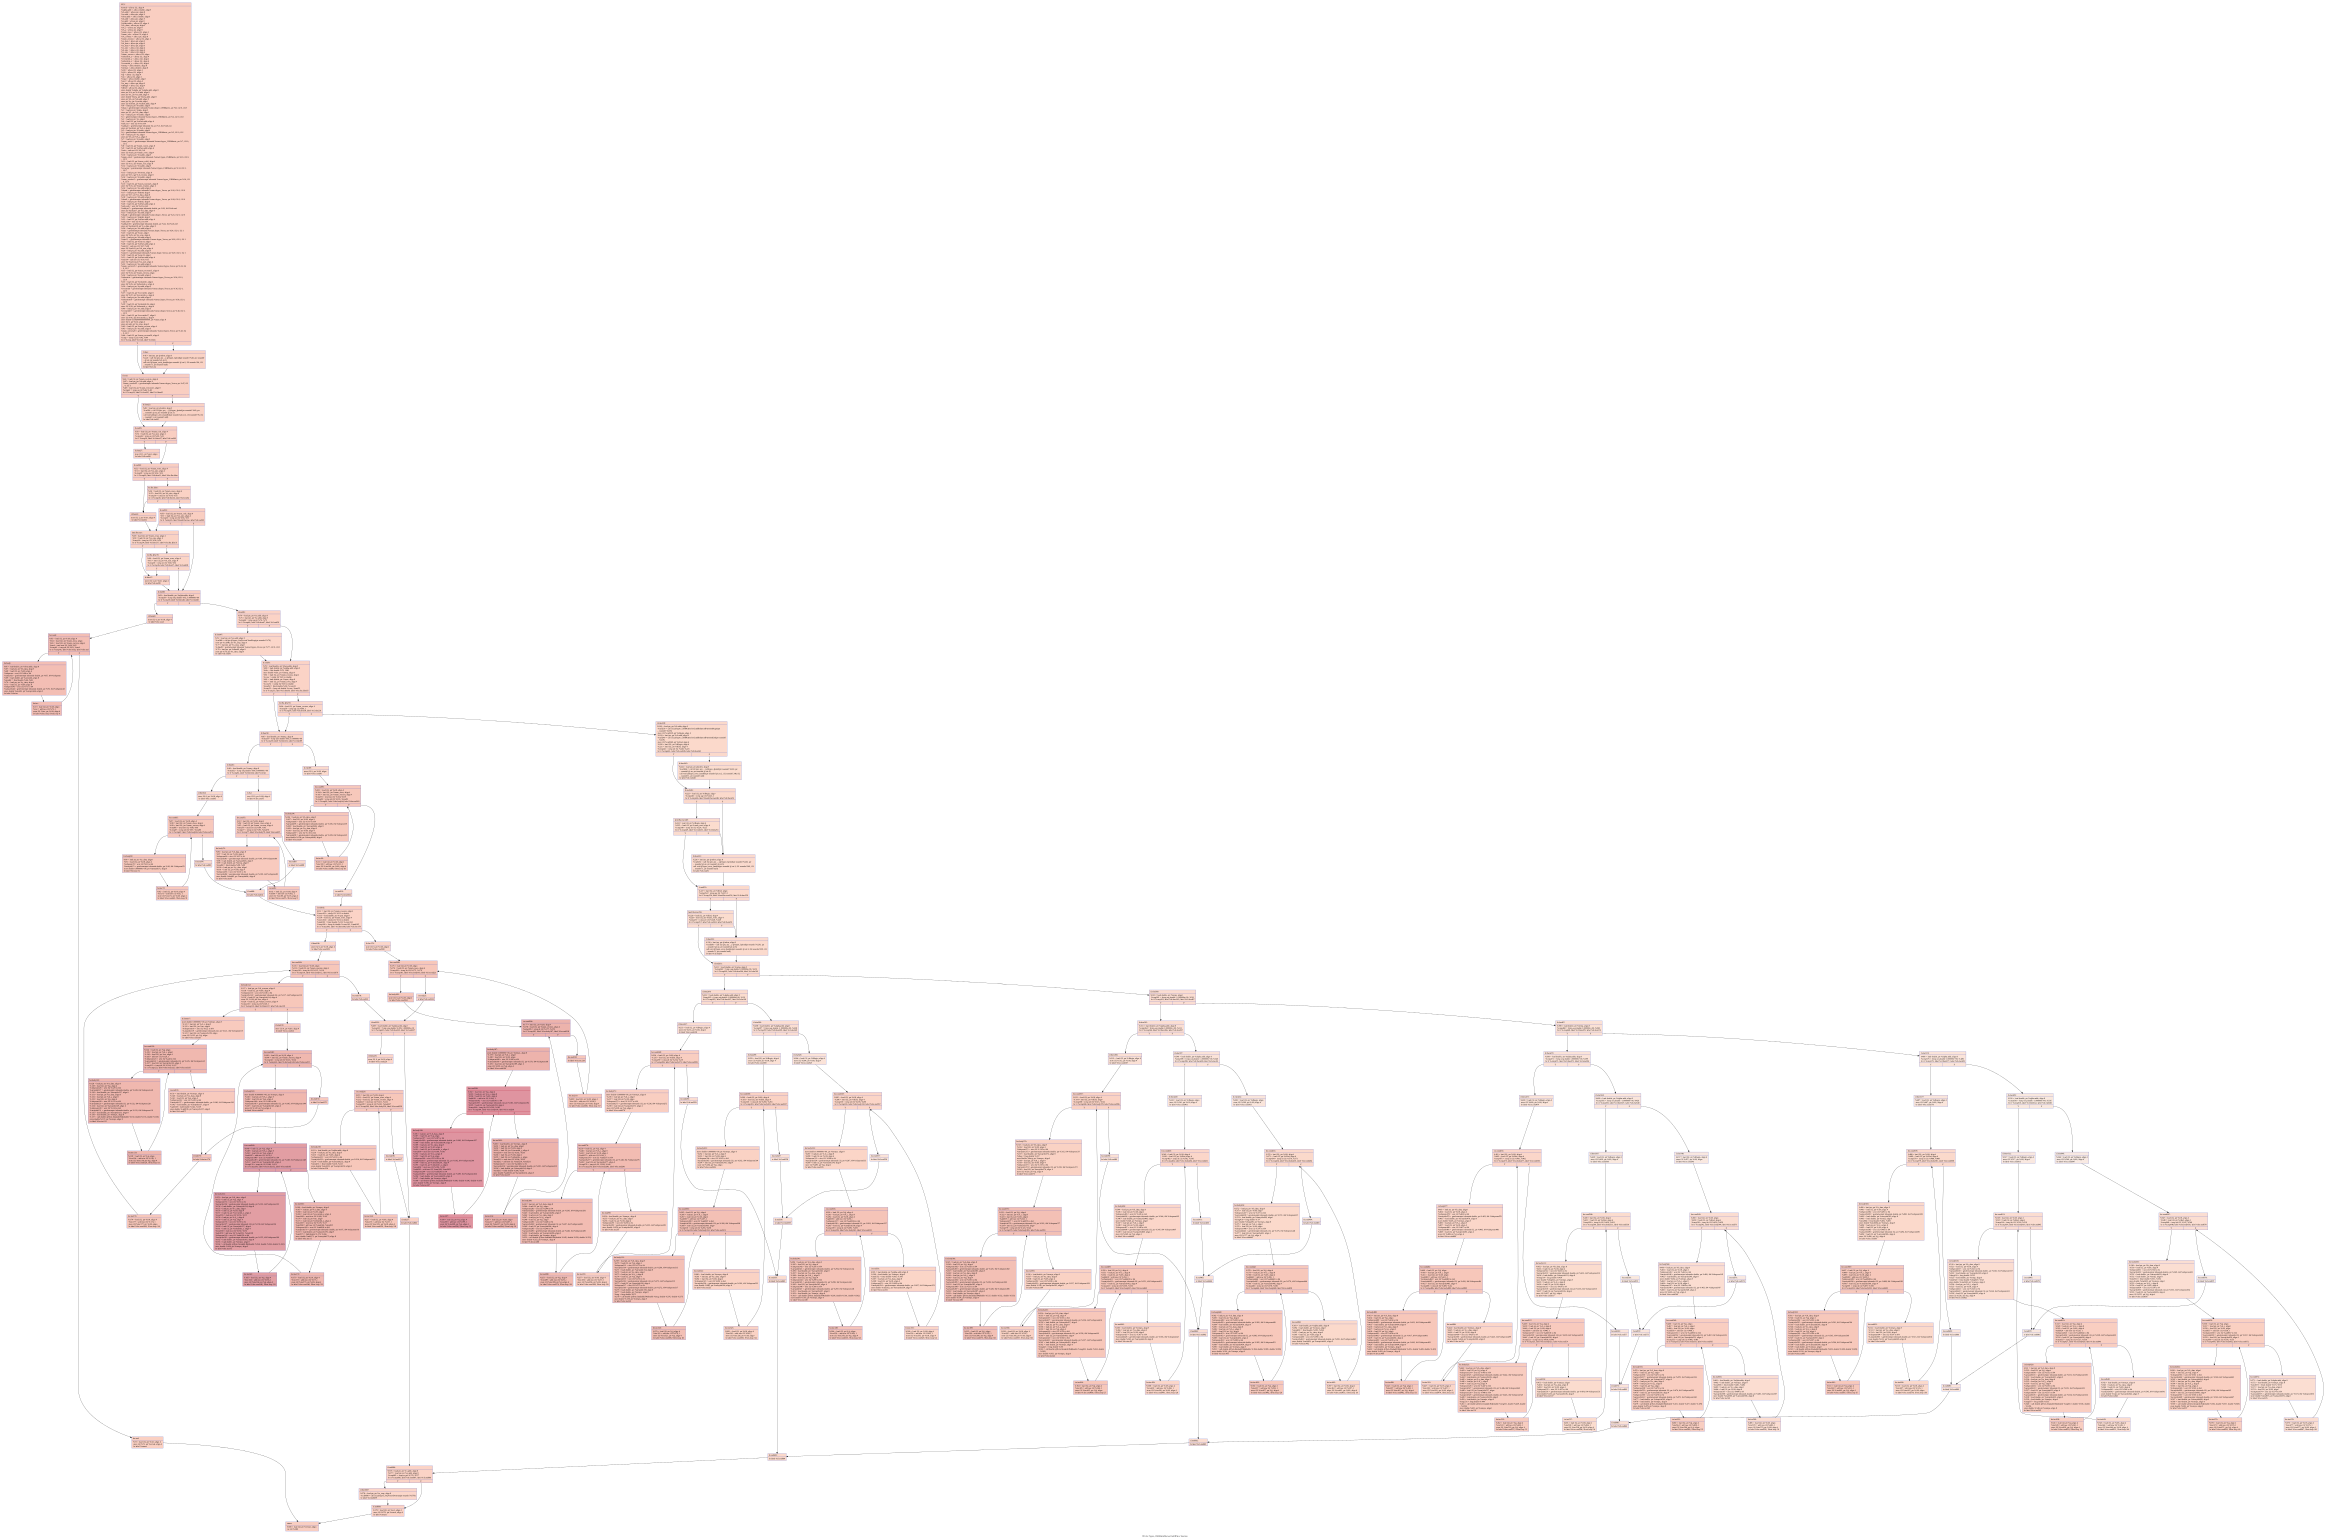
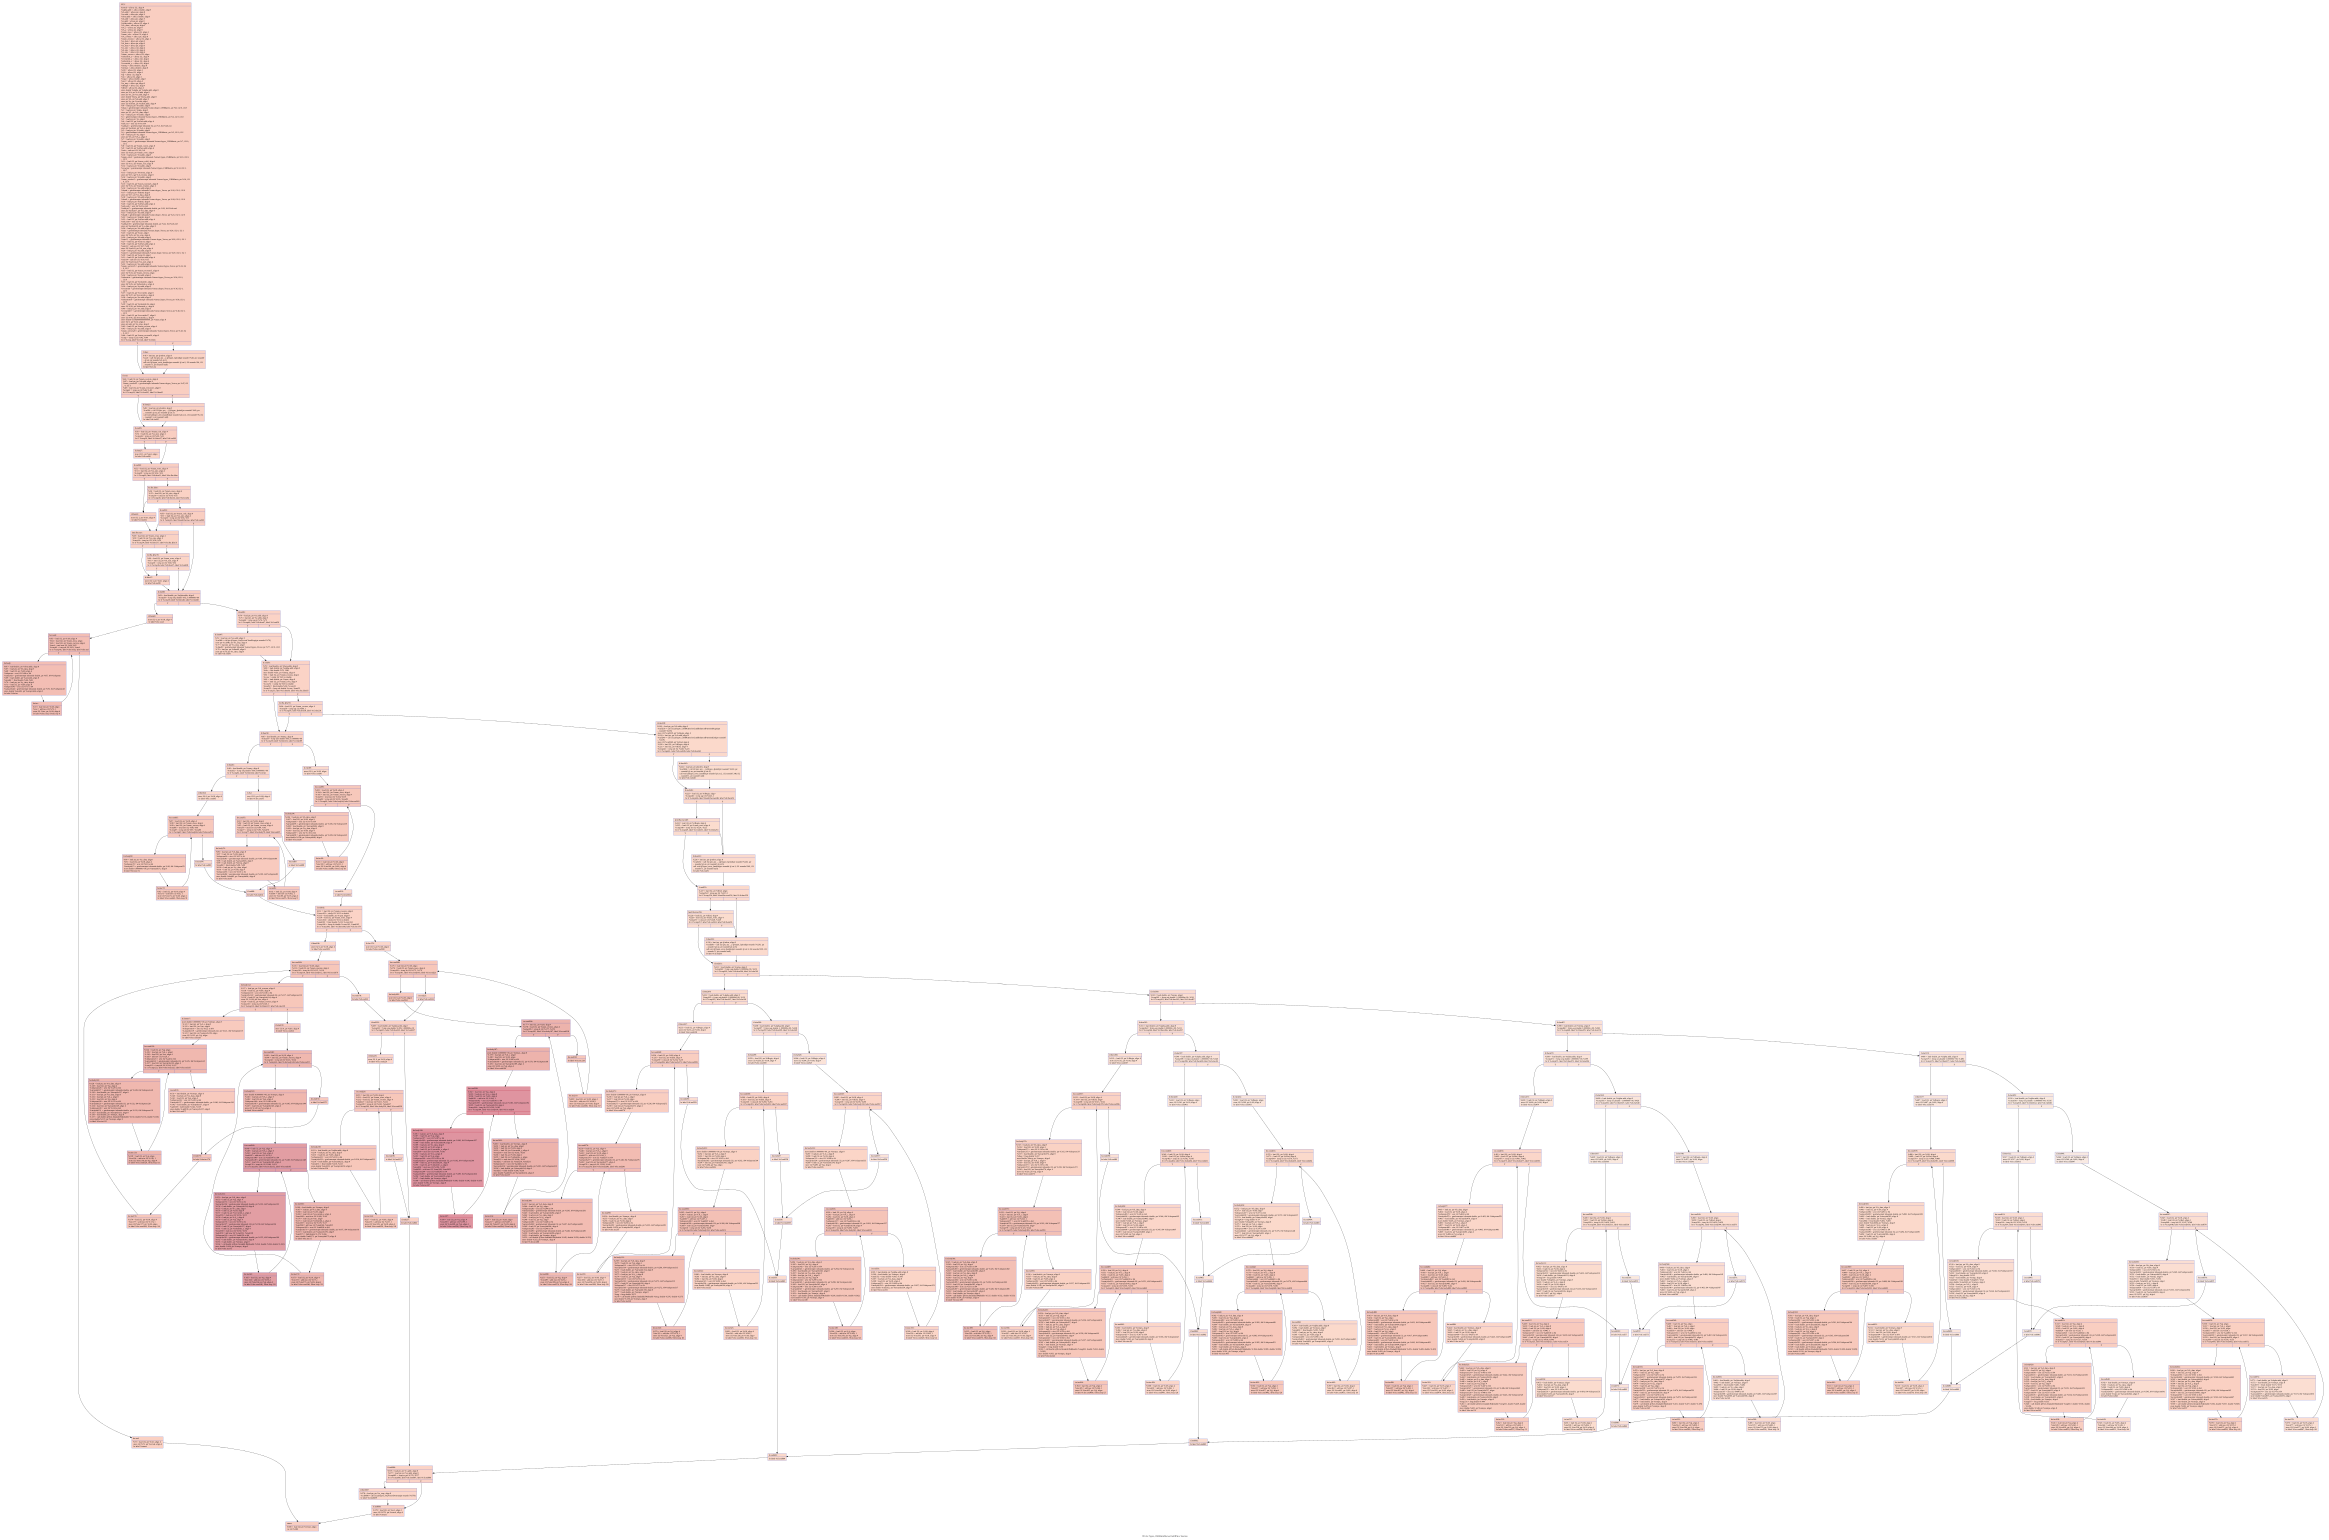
edge "for.cond184:" -> "for.body187:": added
